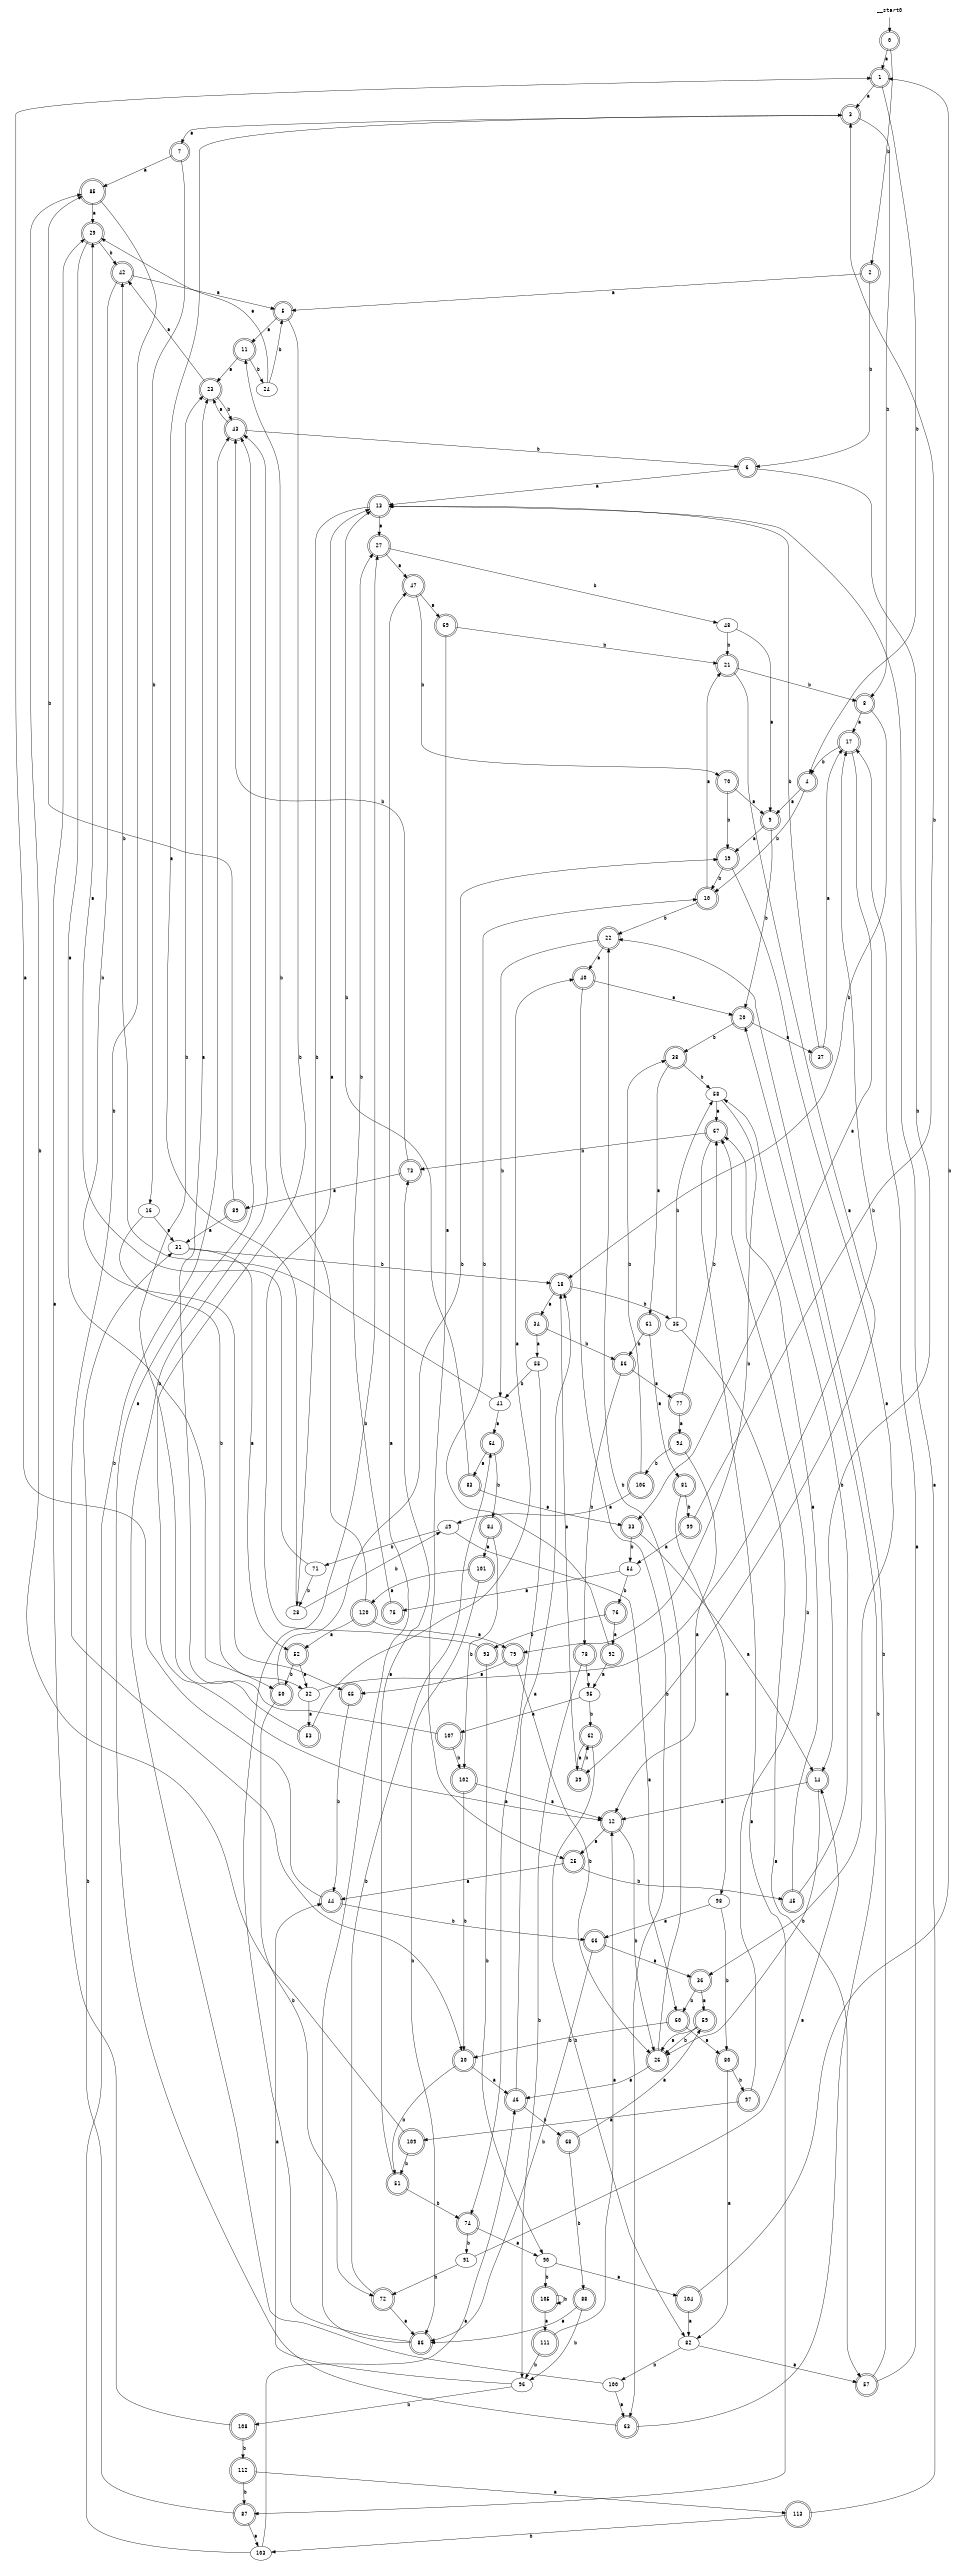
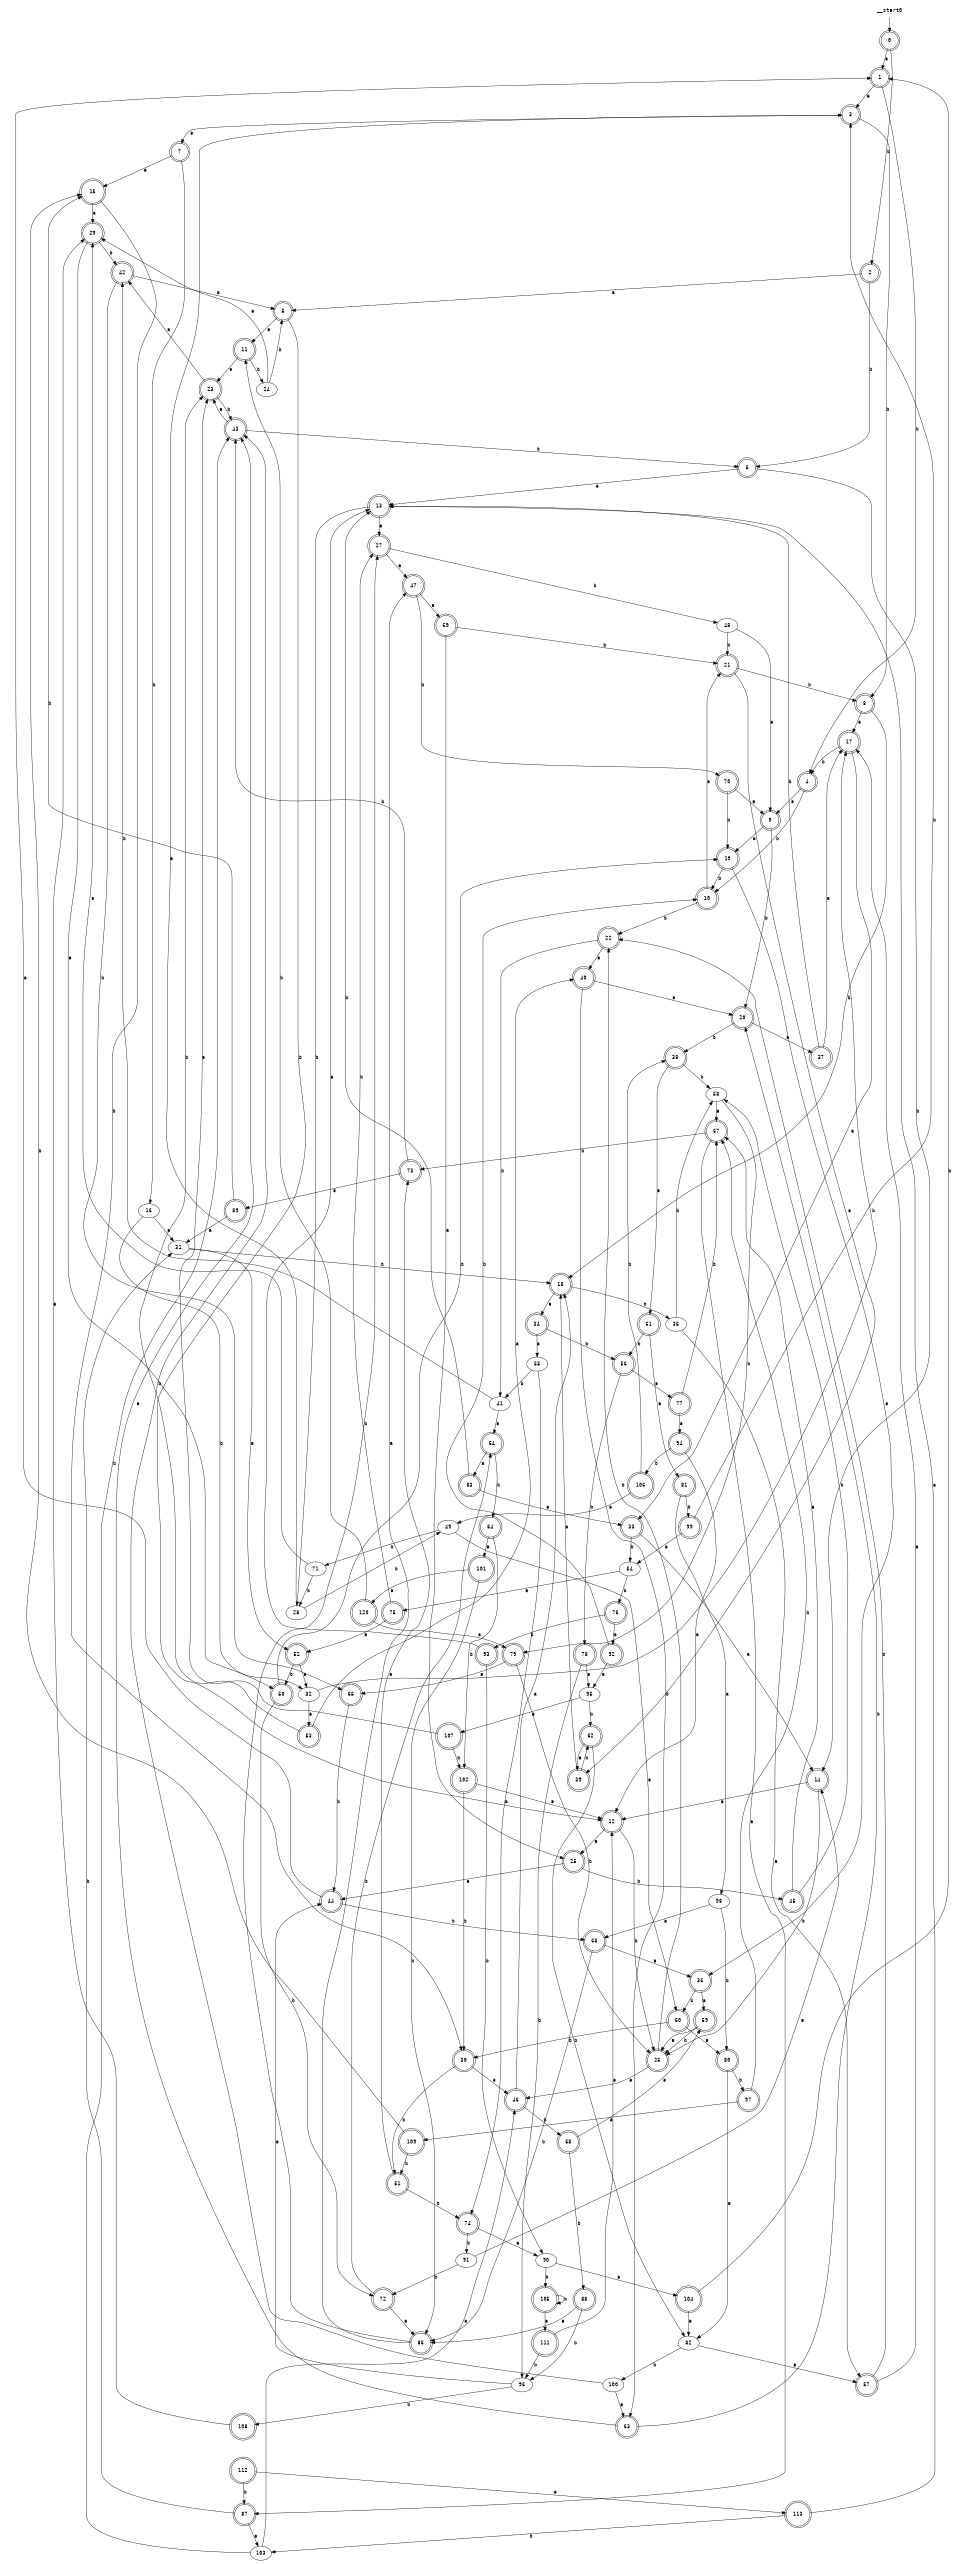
node "85": label "85" -> "15"
edge "120" -> "52": now "75" -> "52"
edge "108" -> "112": removed, label "b"
